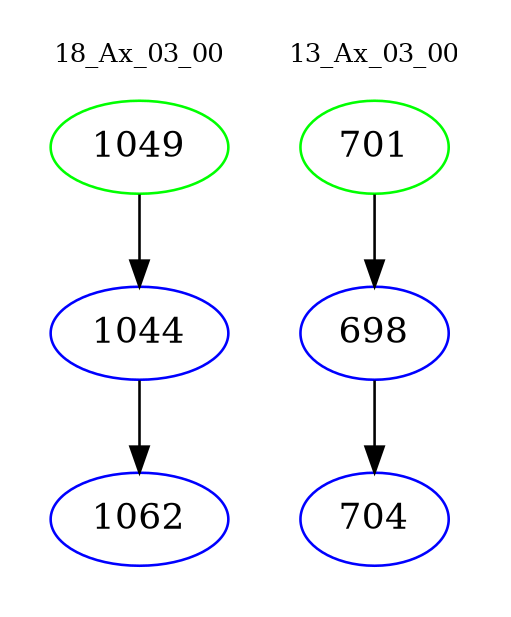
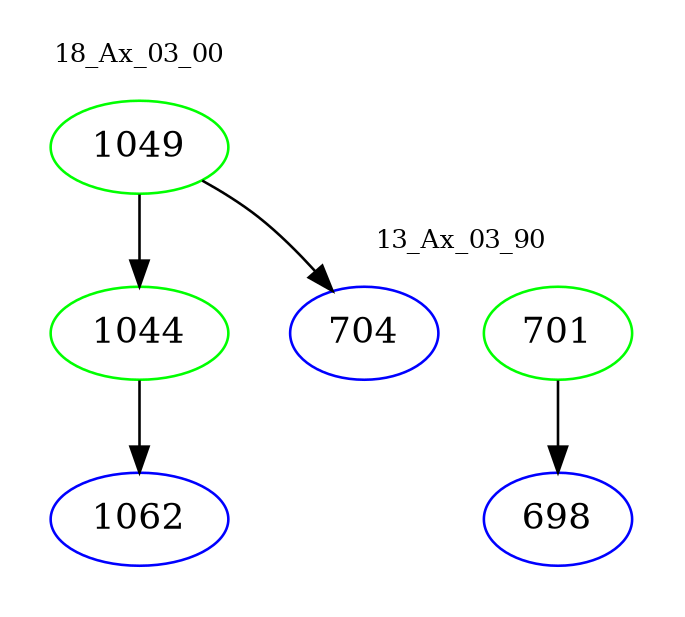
cluster "13_Ax_03_00": label "13_Ax_03_00" -> "13_Ax_03_90"
node "1044": color blue -> green
edge "698" -> "704": now "1049" -> "704"
